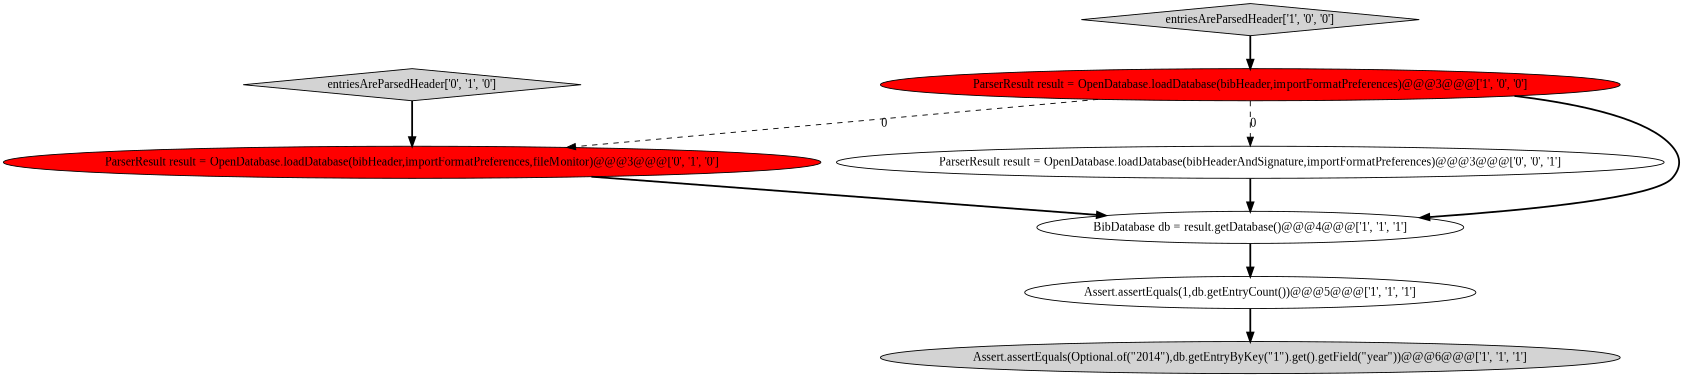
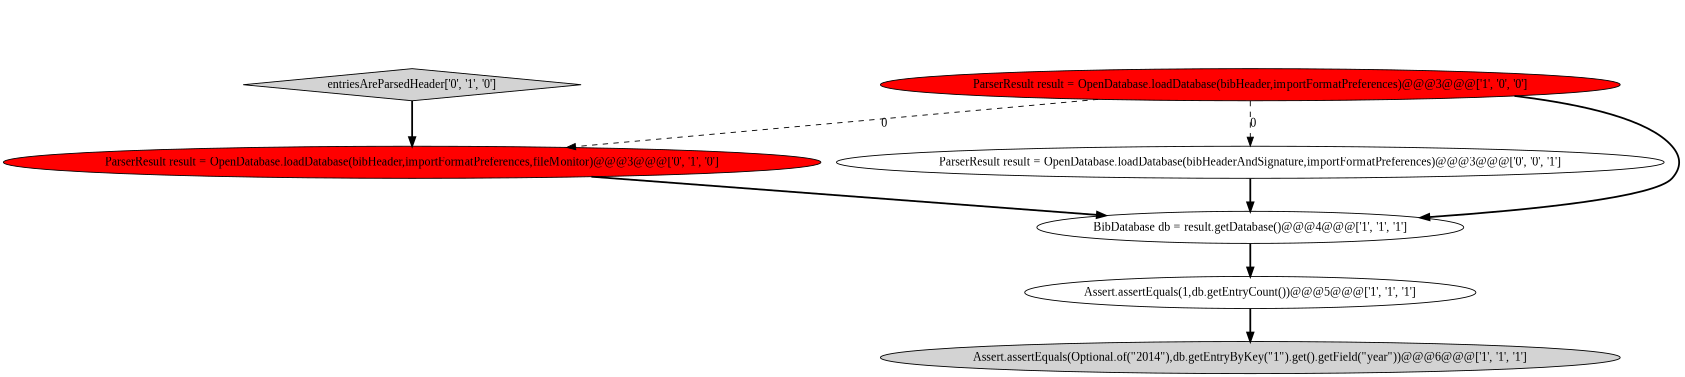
node "entriesAreParsedHeader['1', '0', '0']": removed
